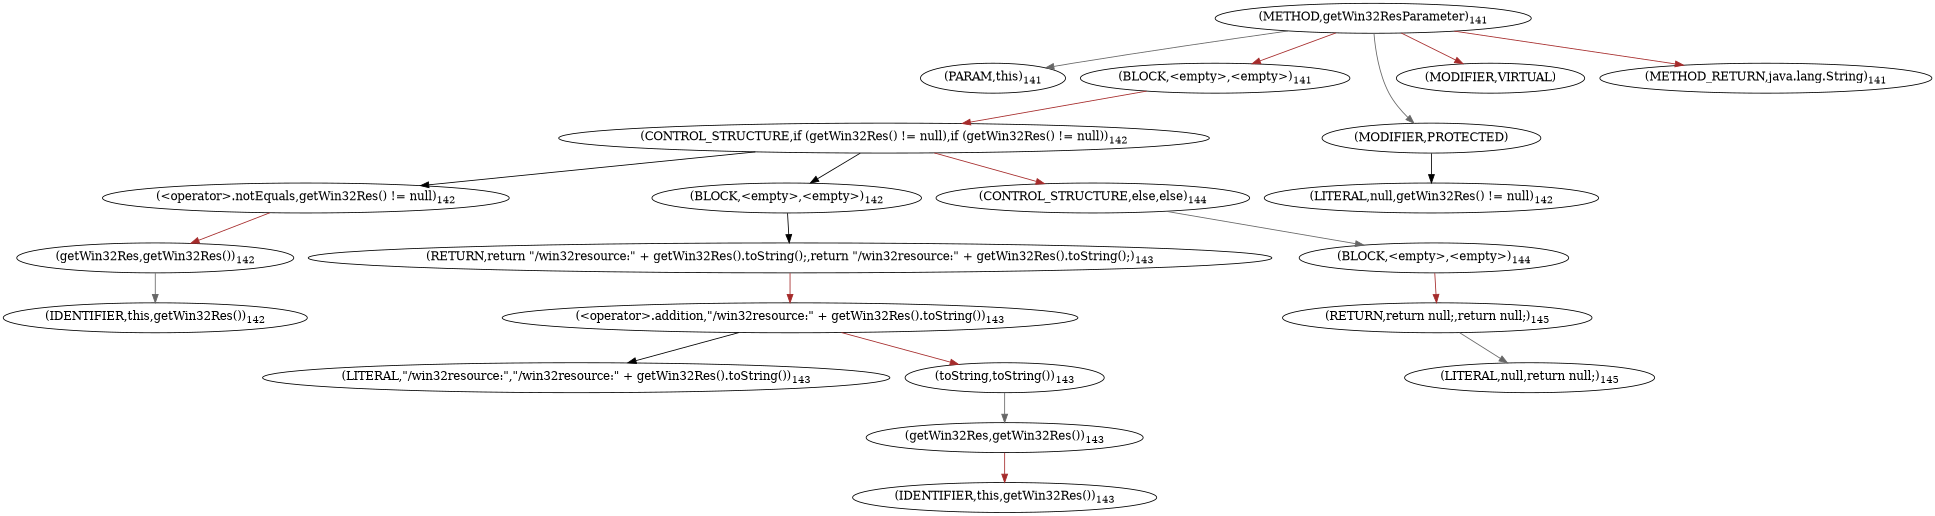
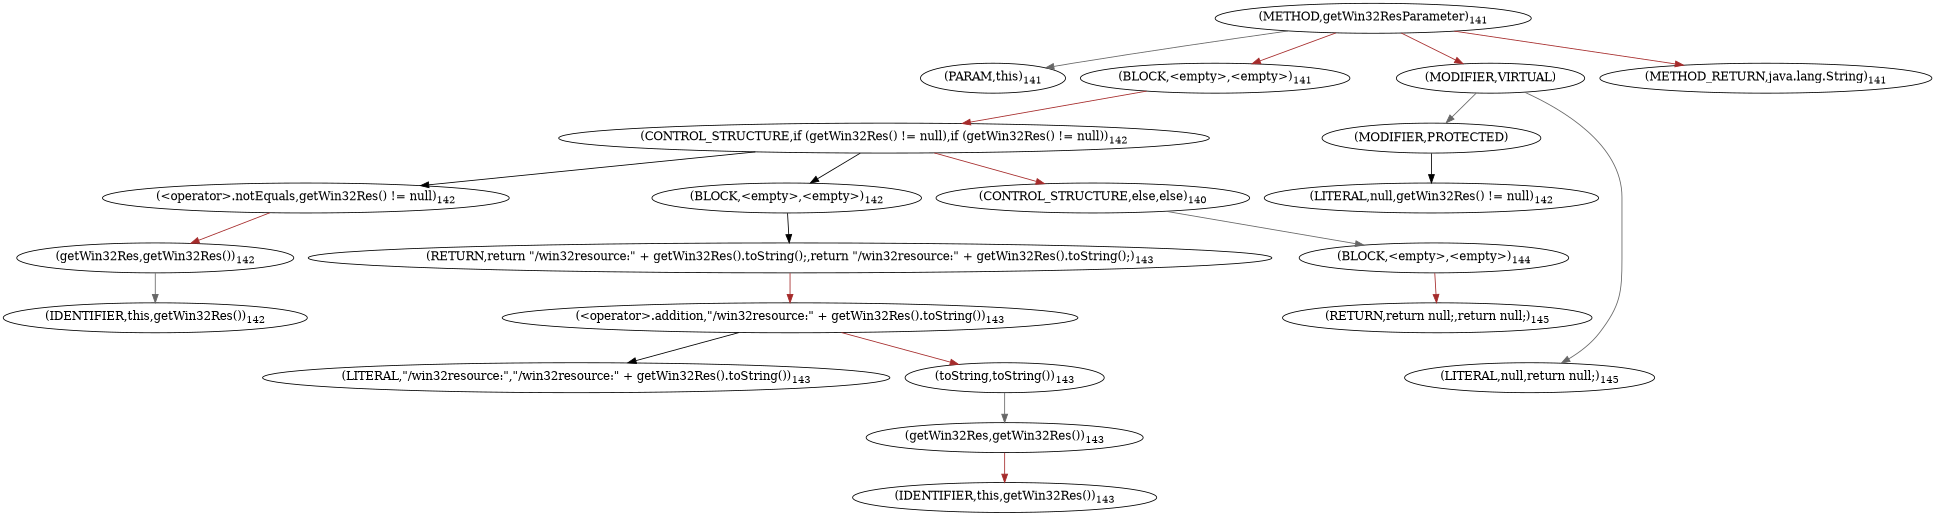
edge "(METHOD,getWin32ResParameter)" -> "(MODIFIER,PROTECTED)": now "(MODIFIER,VIRTUAL)" -> "(MODIFIER,PROTECTED)"
node "(CONTROL_STRUCTURE,else,else)": text "144" -> "140"
edge "(RETURN,return null;,return null;)" -> "(LITERAL,null,return null;)": now "(MODIFIER,VIRTUAL)" -> "(LITERAL,null,return null;)"
